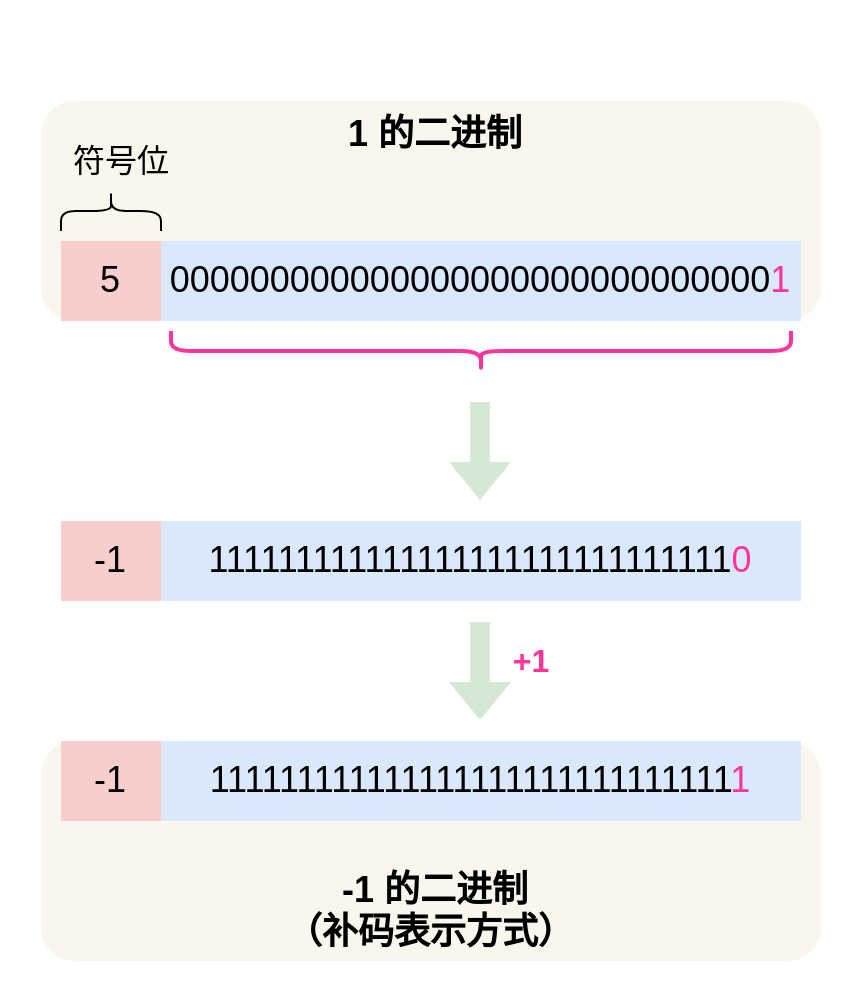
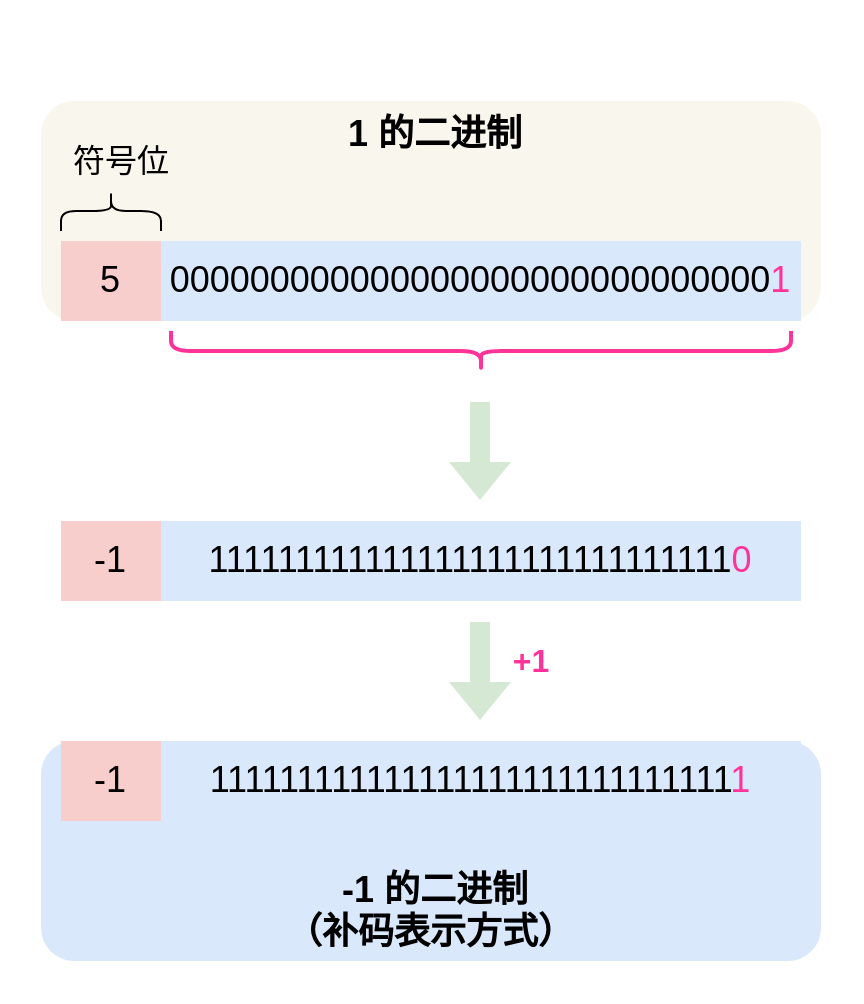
node "-1 的二进制 （补码表示方式）": fillcolor #f9f7ed -> #dae8fc
